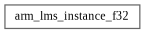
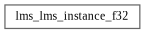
node "arm_lms_instance_f32": label "arm_lms_instance_f32" -> "lms_lms_instance_f32"
